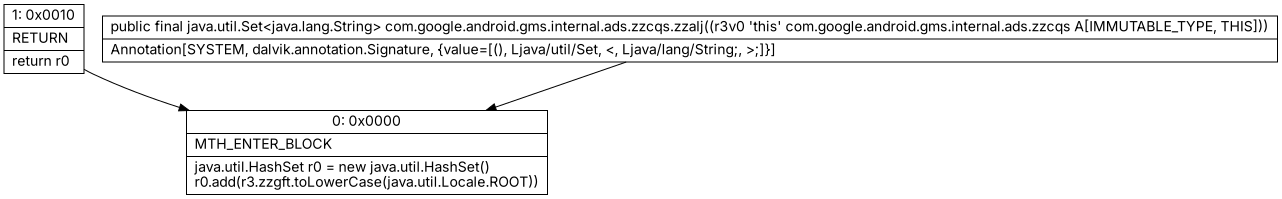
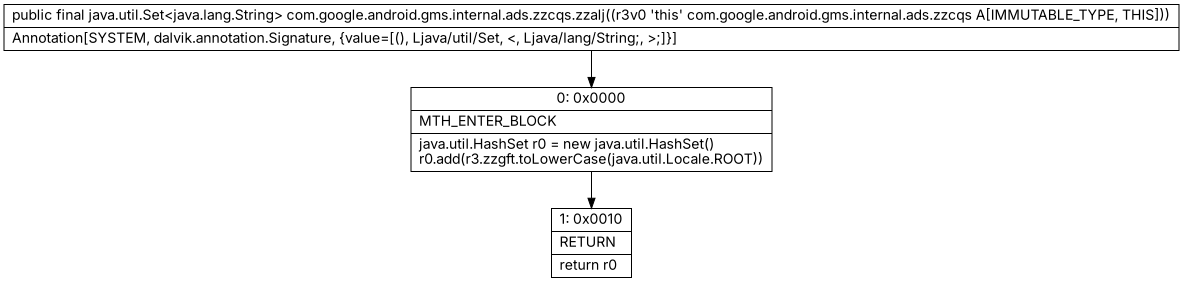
edge "1: 0x0010" -> "0: 0x0000": reversed
